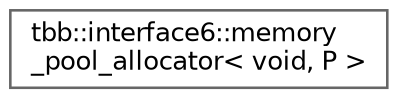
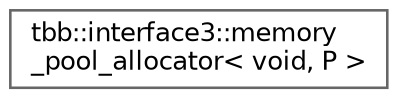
node "tbb::interface6::memory _pool_allocator< void, P >": label "tbb::interface6::memory _pool_allocator< void, P >" -> "tbb::interface3::memory _pool_allocator< void, P >"
